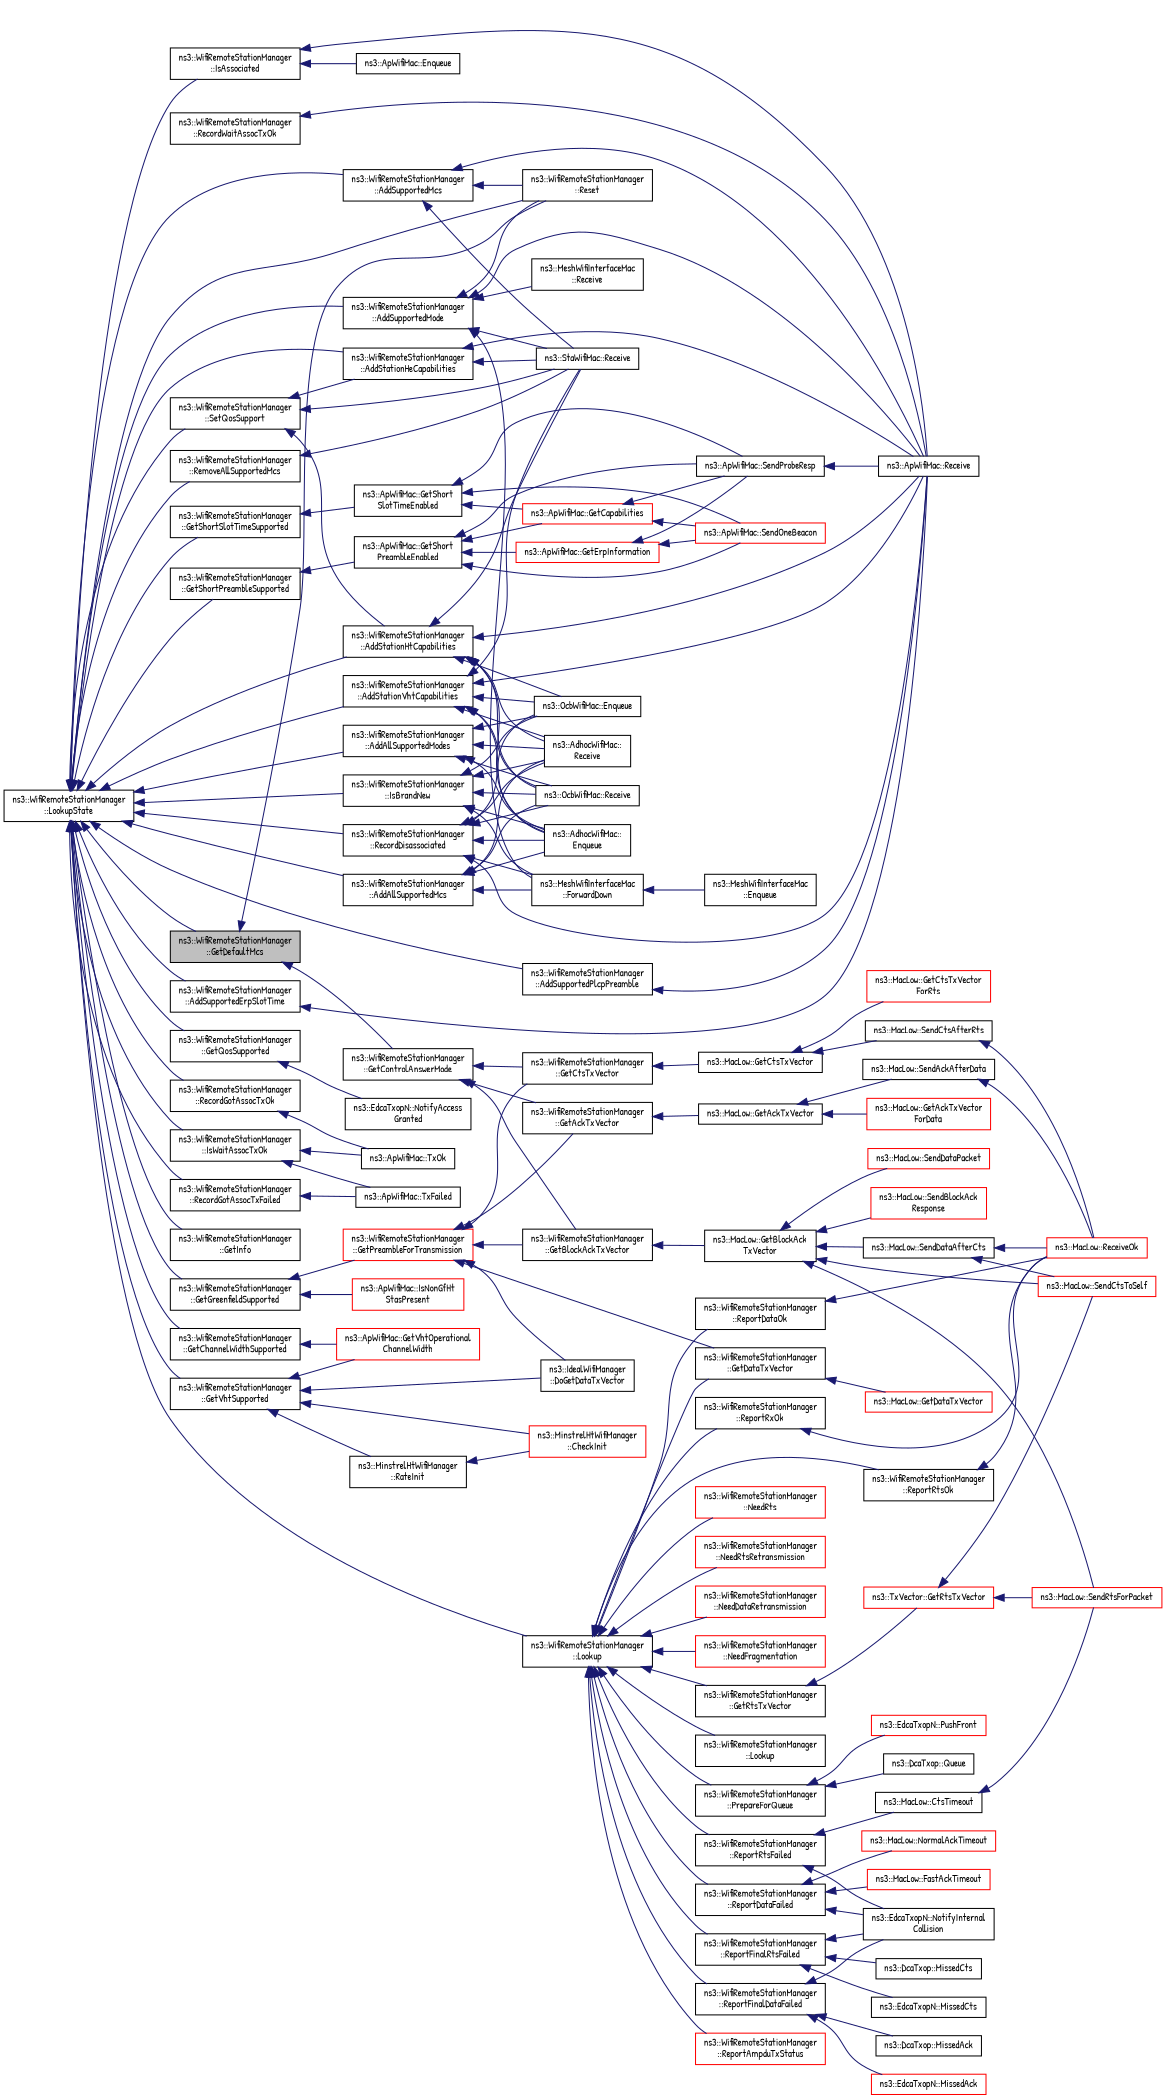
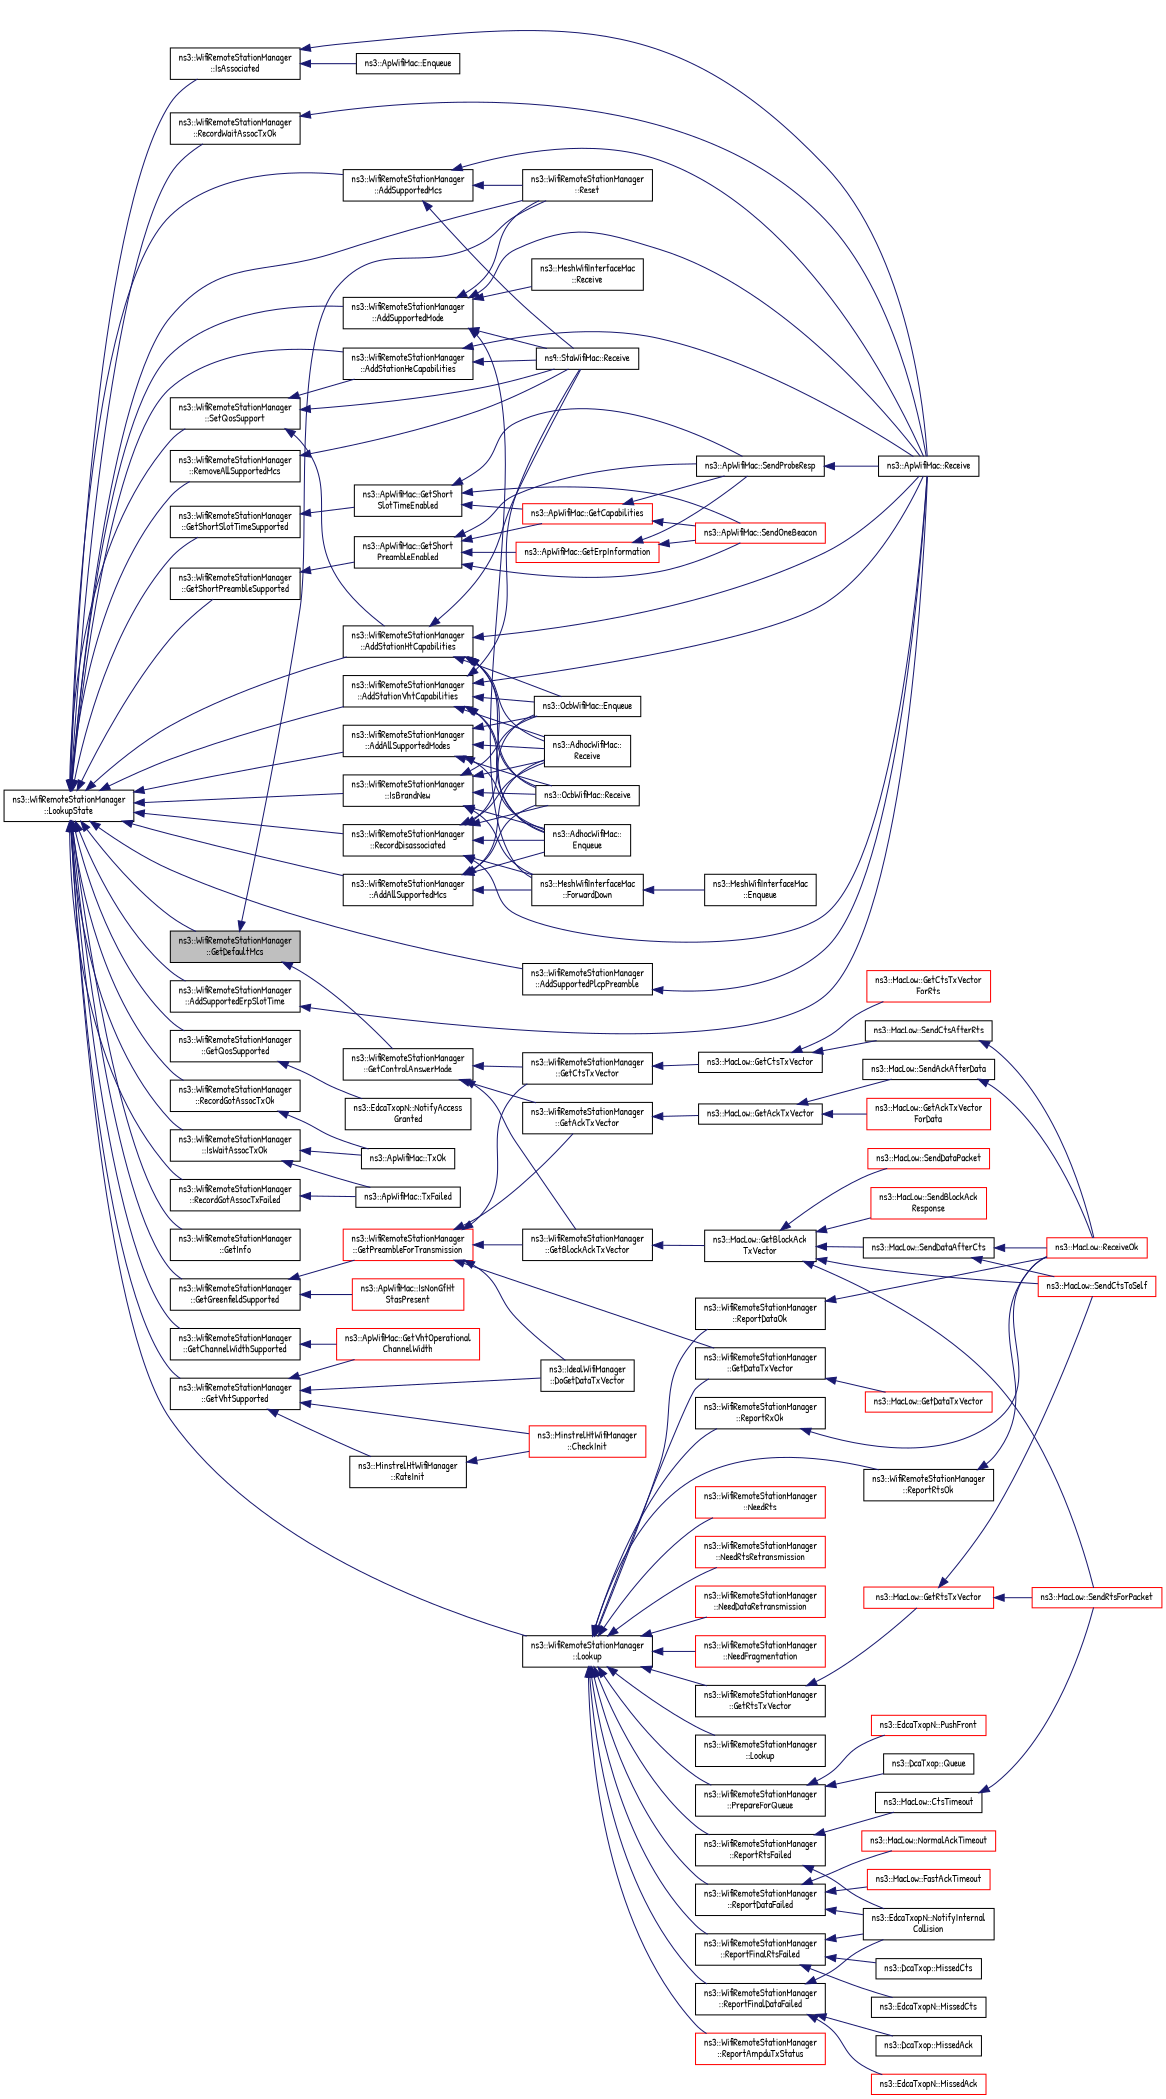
node "ns3::StaWifiMac::Receive": label "ns3::StaWifiMac::Receive" -> "ns9::StaWifiMac::Receive"
edge "ns3::WifiRemoteStationManager ::RecordWaitAssocTxOk" -> "ns3::WifiRemoteStationManager ::LookupState": added
node "ns3::TxVector::GetRtsTxVector": label "ns3::TxVector::GetRtsTxVector" -> "ns3::MacLow::GetRtsTxVector"
